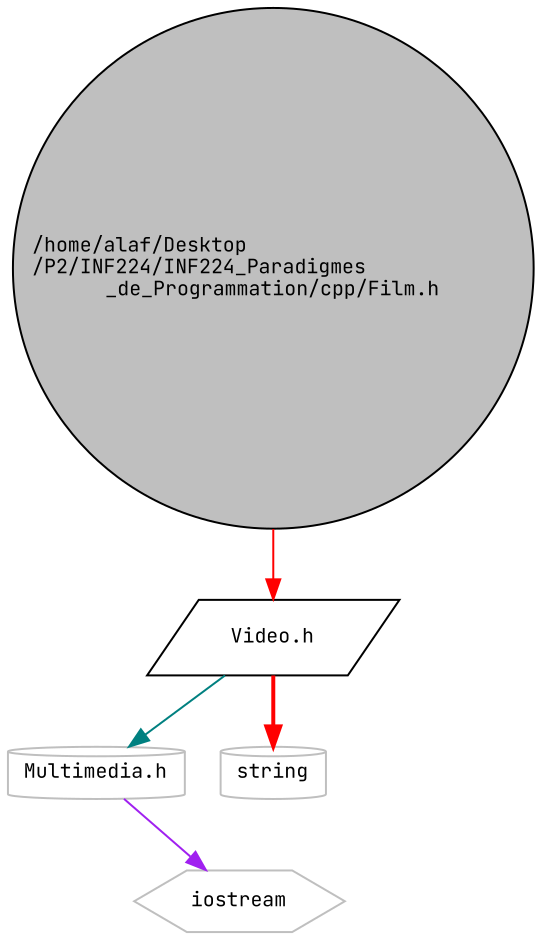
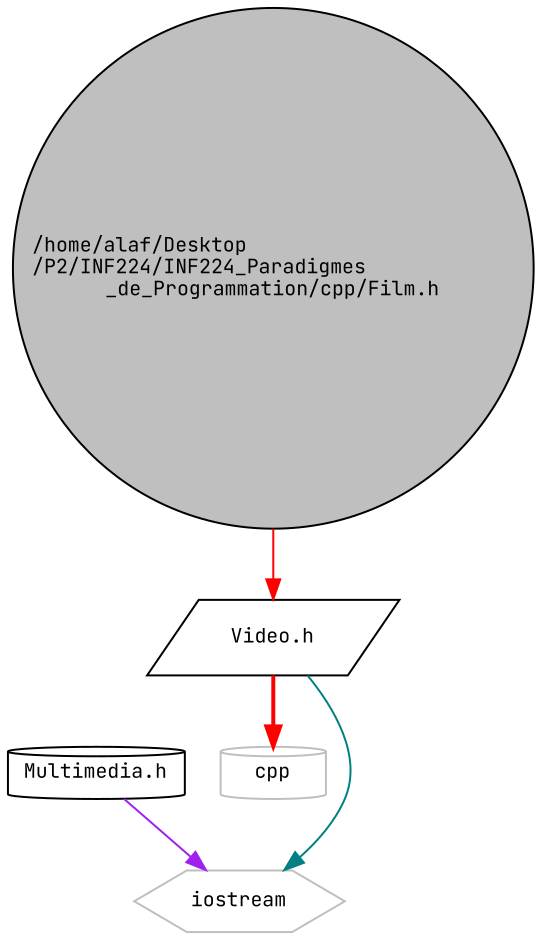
edge "Video.h" -> "Multimedia.h": now "Video.h" -> "iostream"
node "Multimedia.h": color grey75 -> black
node "string": label "string" -> "cpp"
